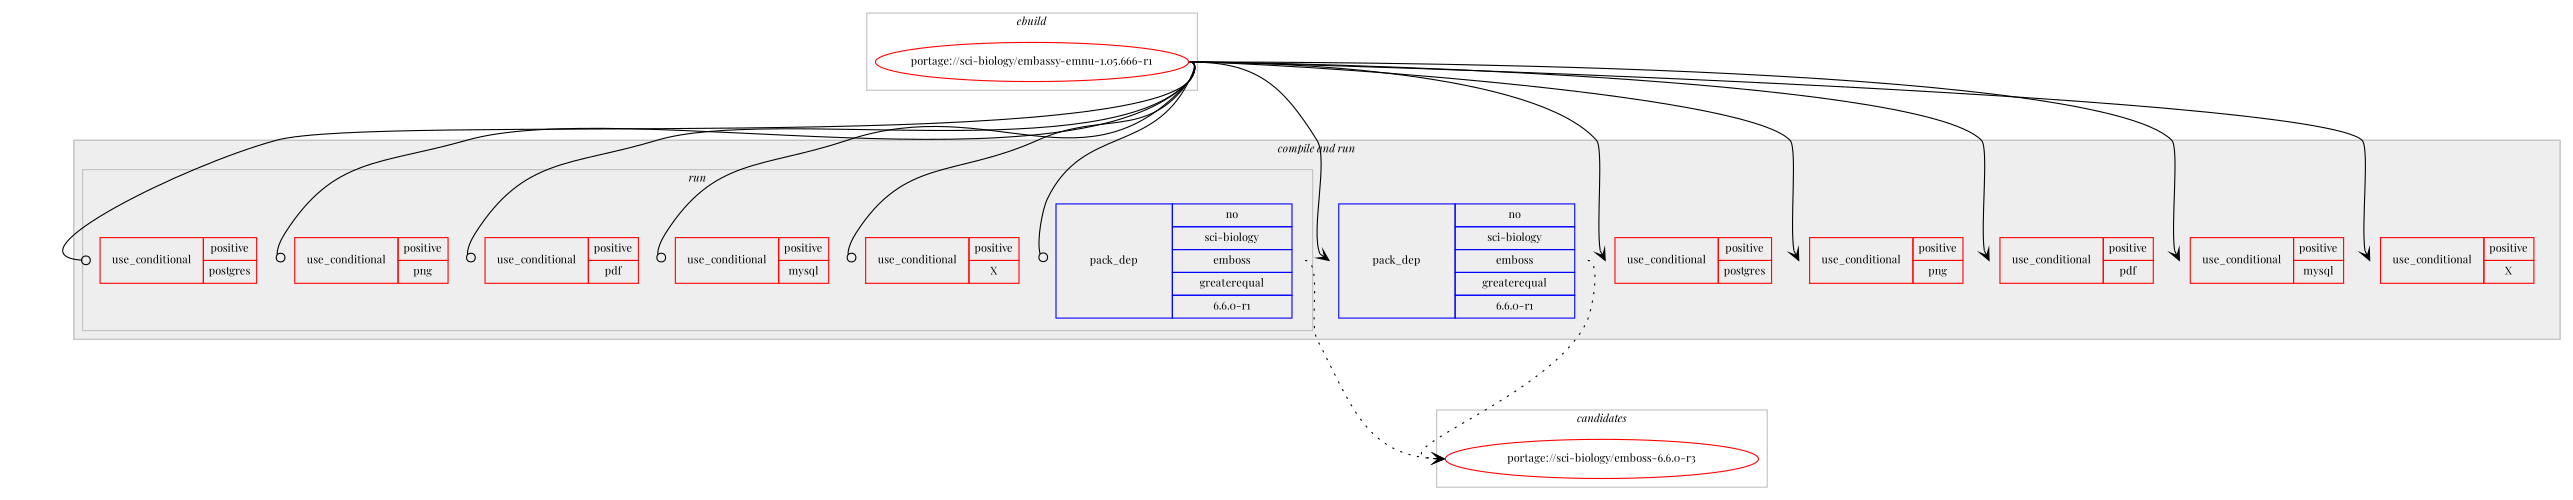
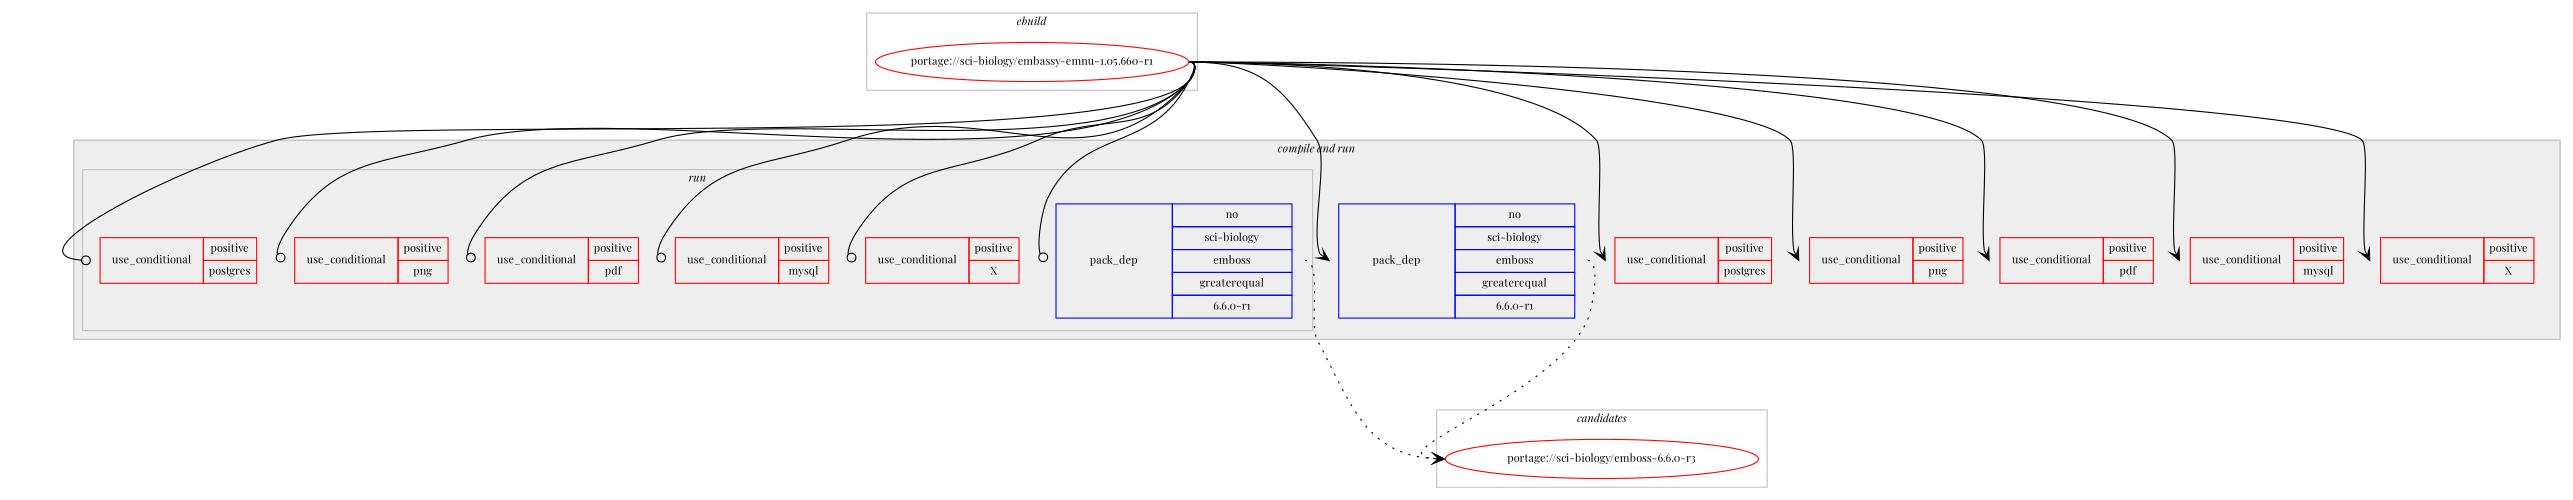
node "portage://sci-biology/embassy-emnu-1.05.666-r1": label "portage://sci-biology/embassy-emnu-1.05.666-r1" -> "portage://sci-biology/embassy-emnu-1.05.660-r1"
